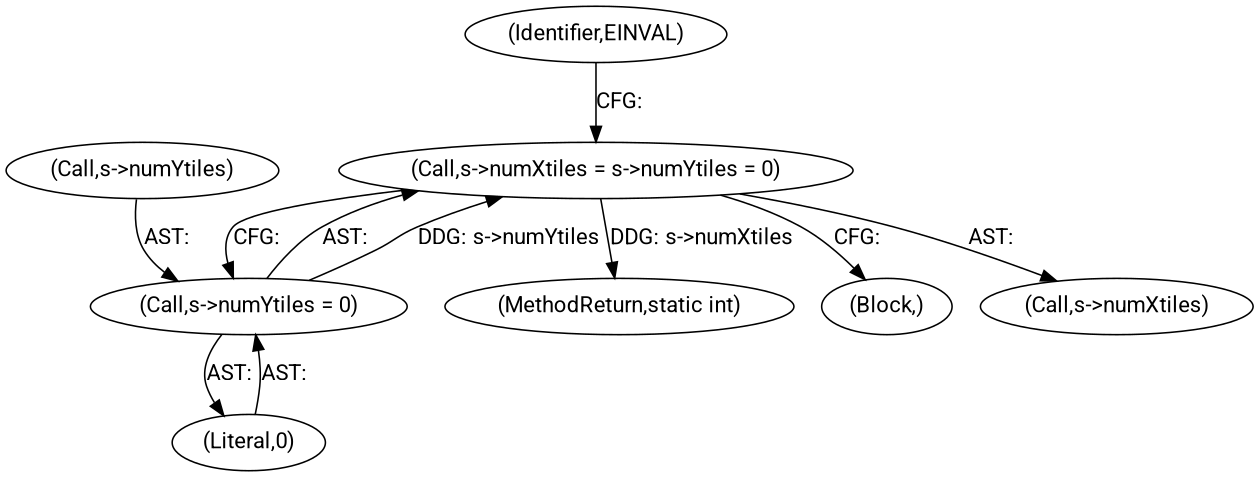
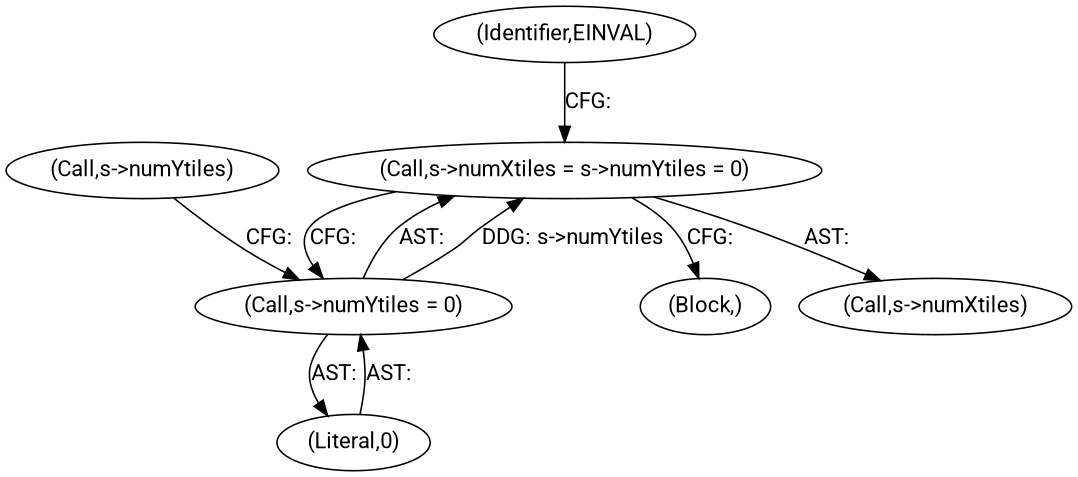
edge "(Call,s->numYtiles)" -> "(Call,s->numYtiles = 0)": label "AST: " -> "CFG: "
node "(MethodReturn,static int)": removed
